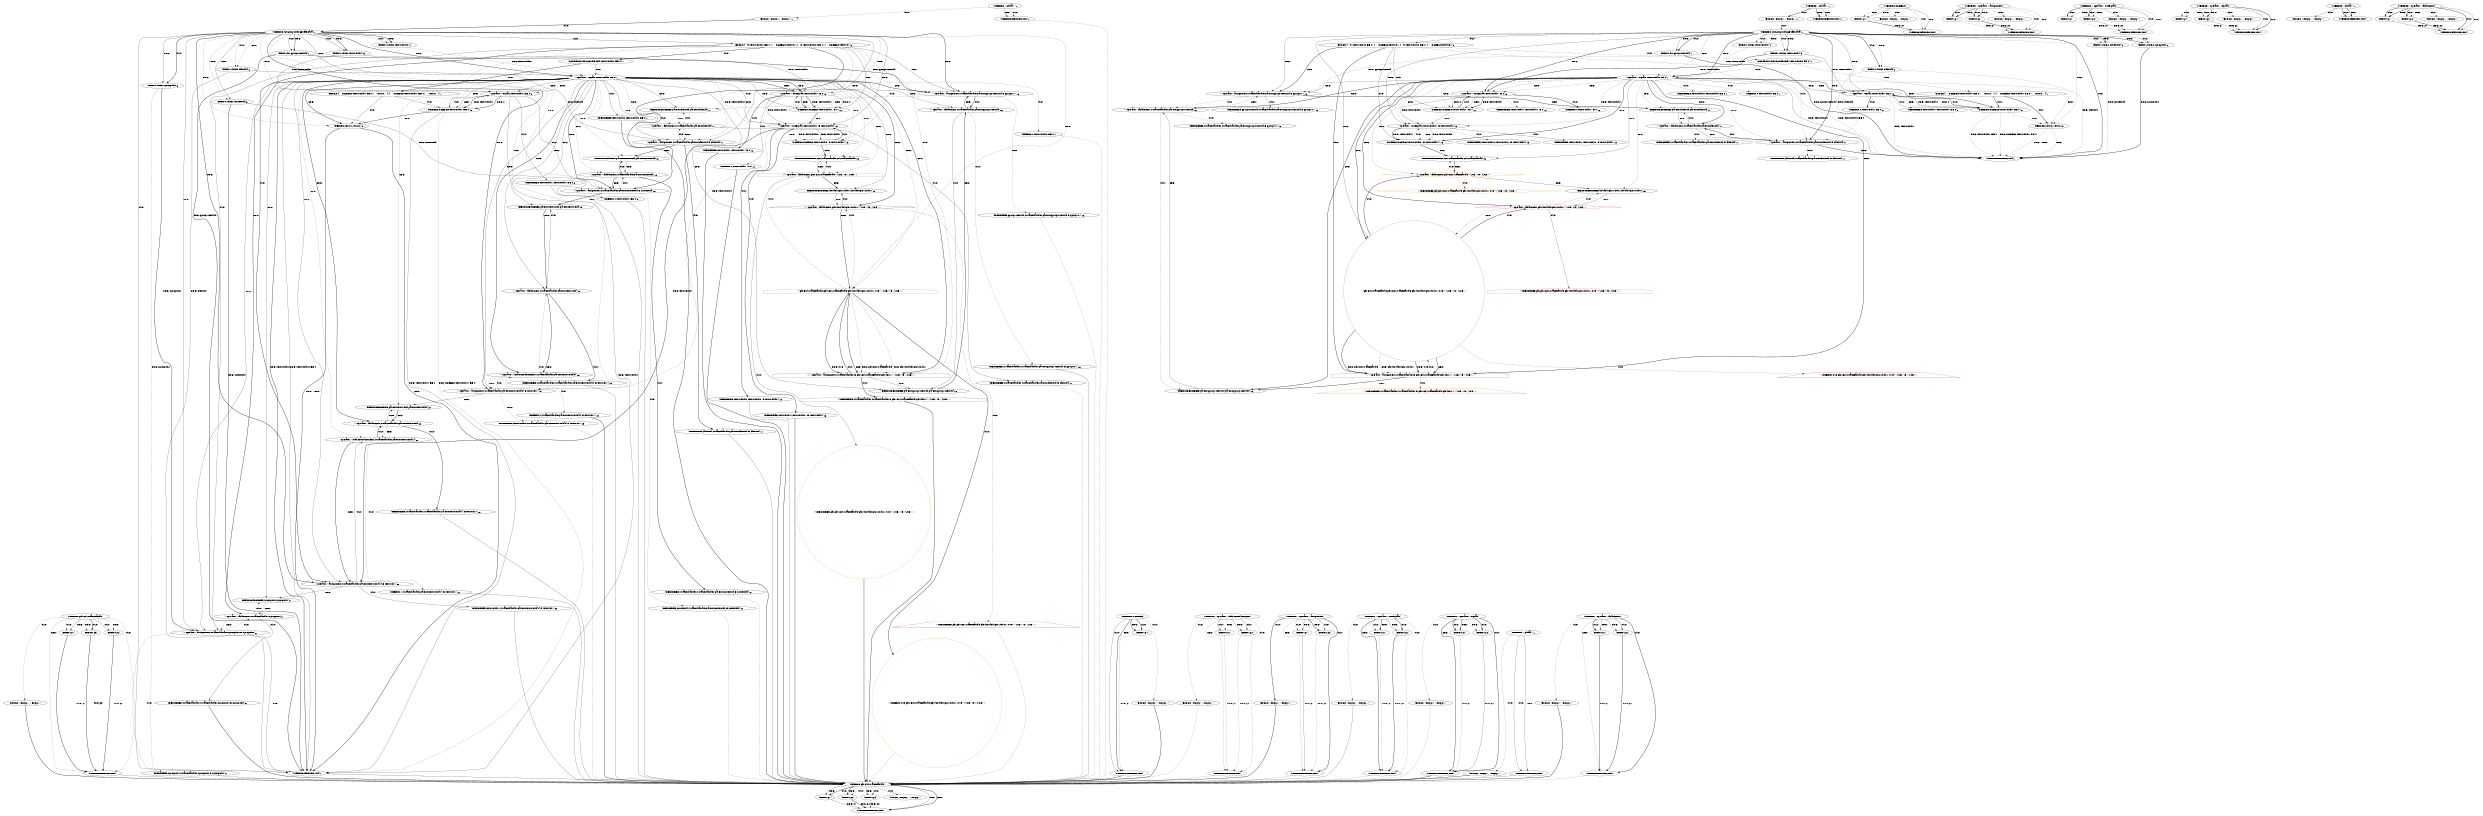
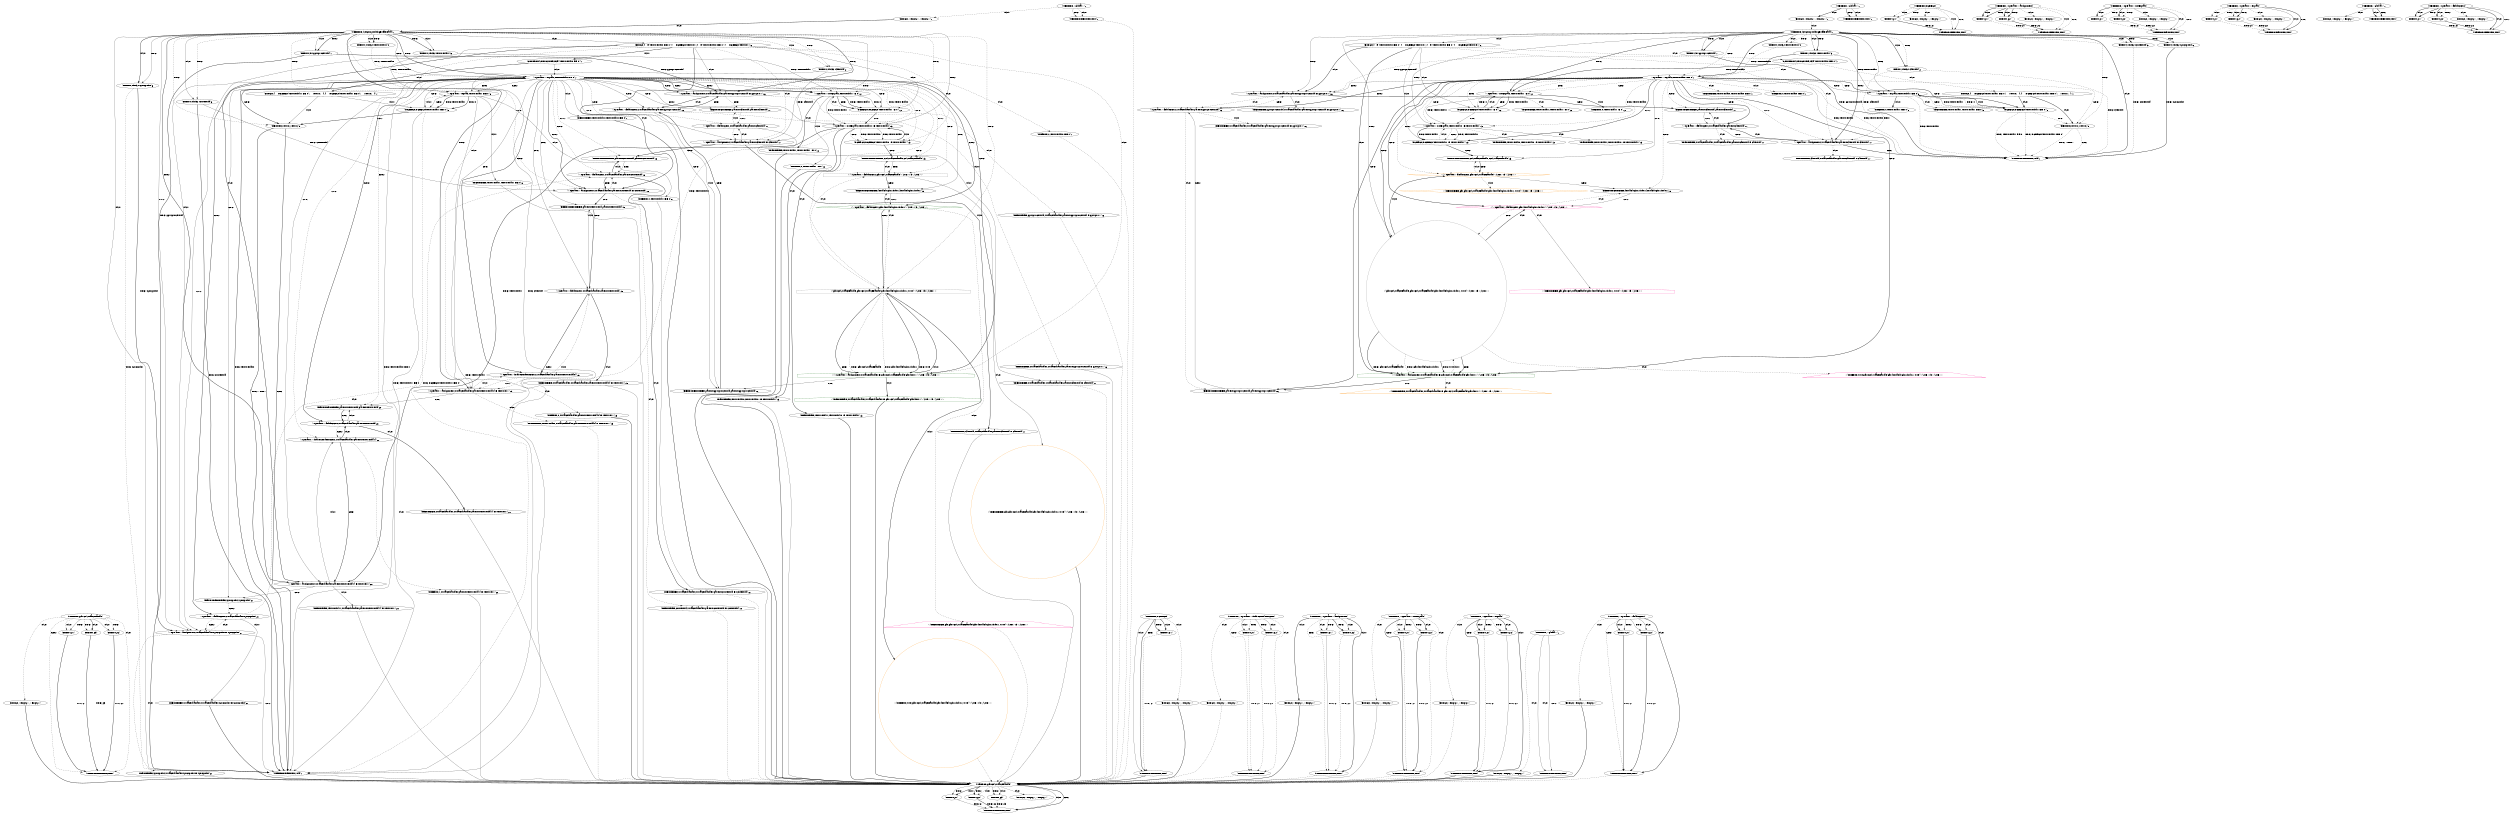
edge "(<operator>.fieldAccess,surface_handle_.sync_point)" -> "(FIELD_IDENTIFIER,sync_point,sync_point)": now "(<operator>.fieldAccess,surface_handle_.sync_point)" -> "(<operator>.fieldAccess,surface_handle_.parent_context_id)"
